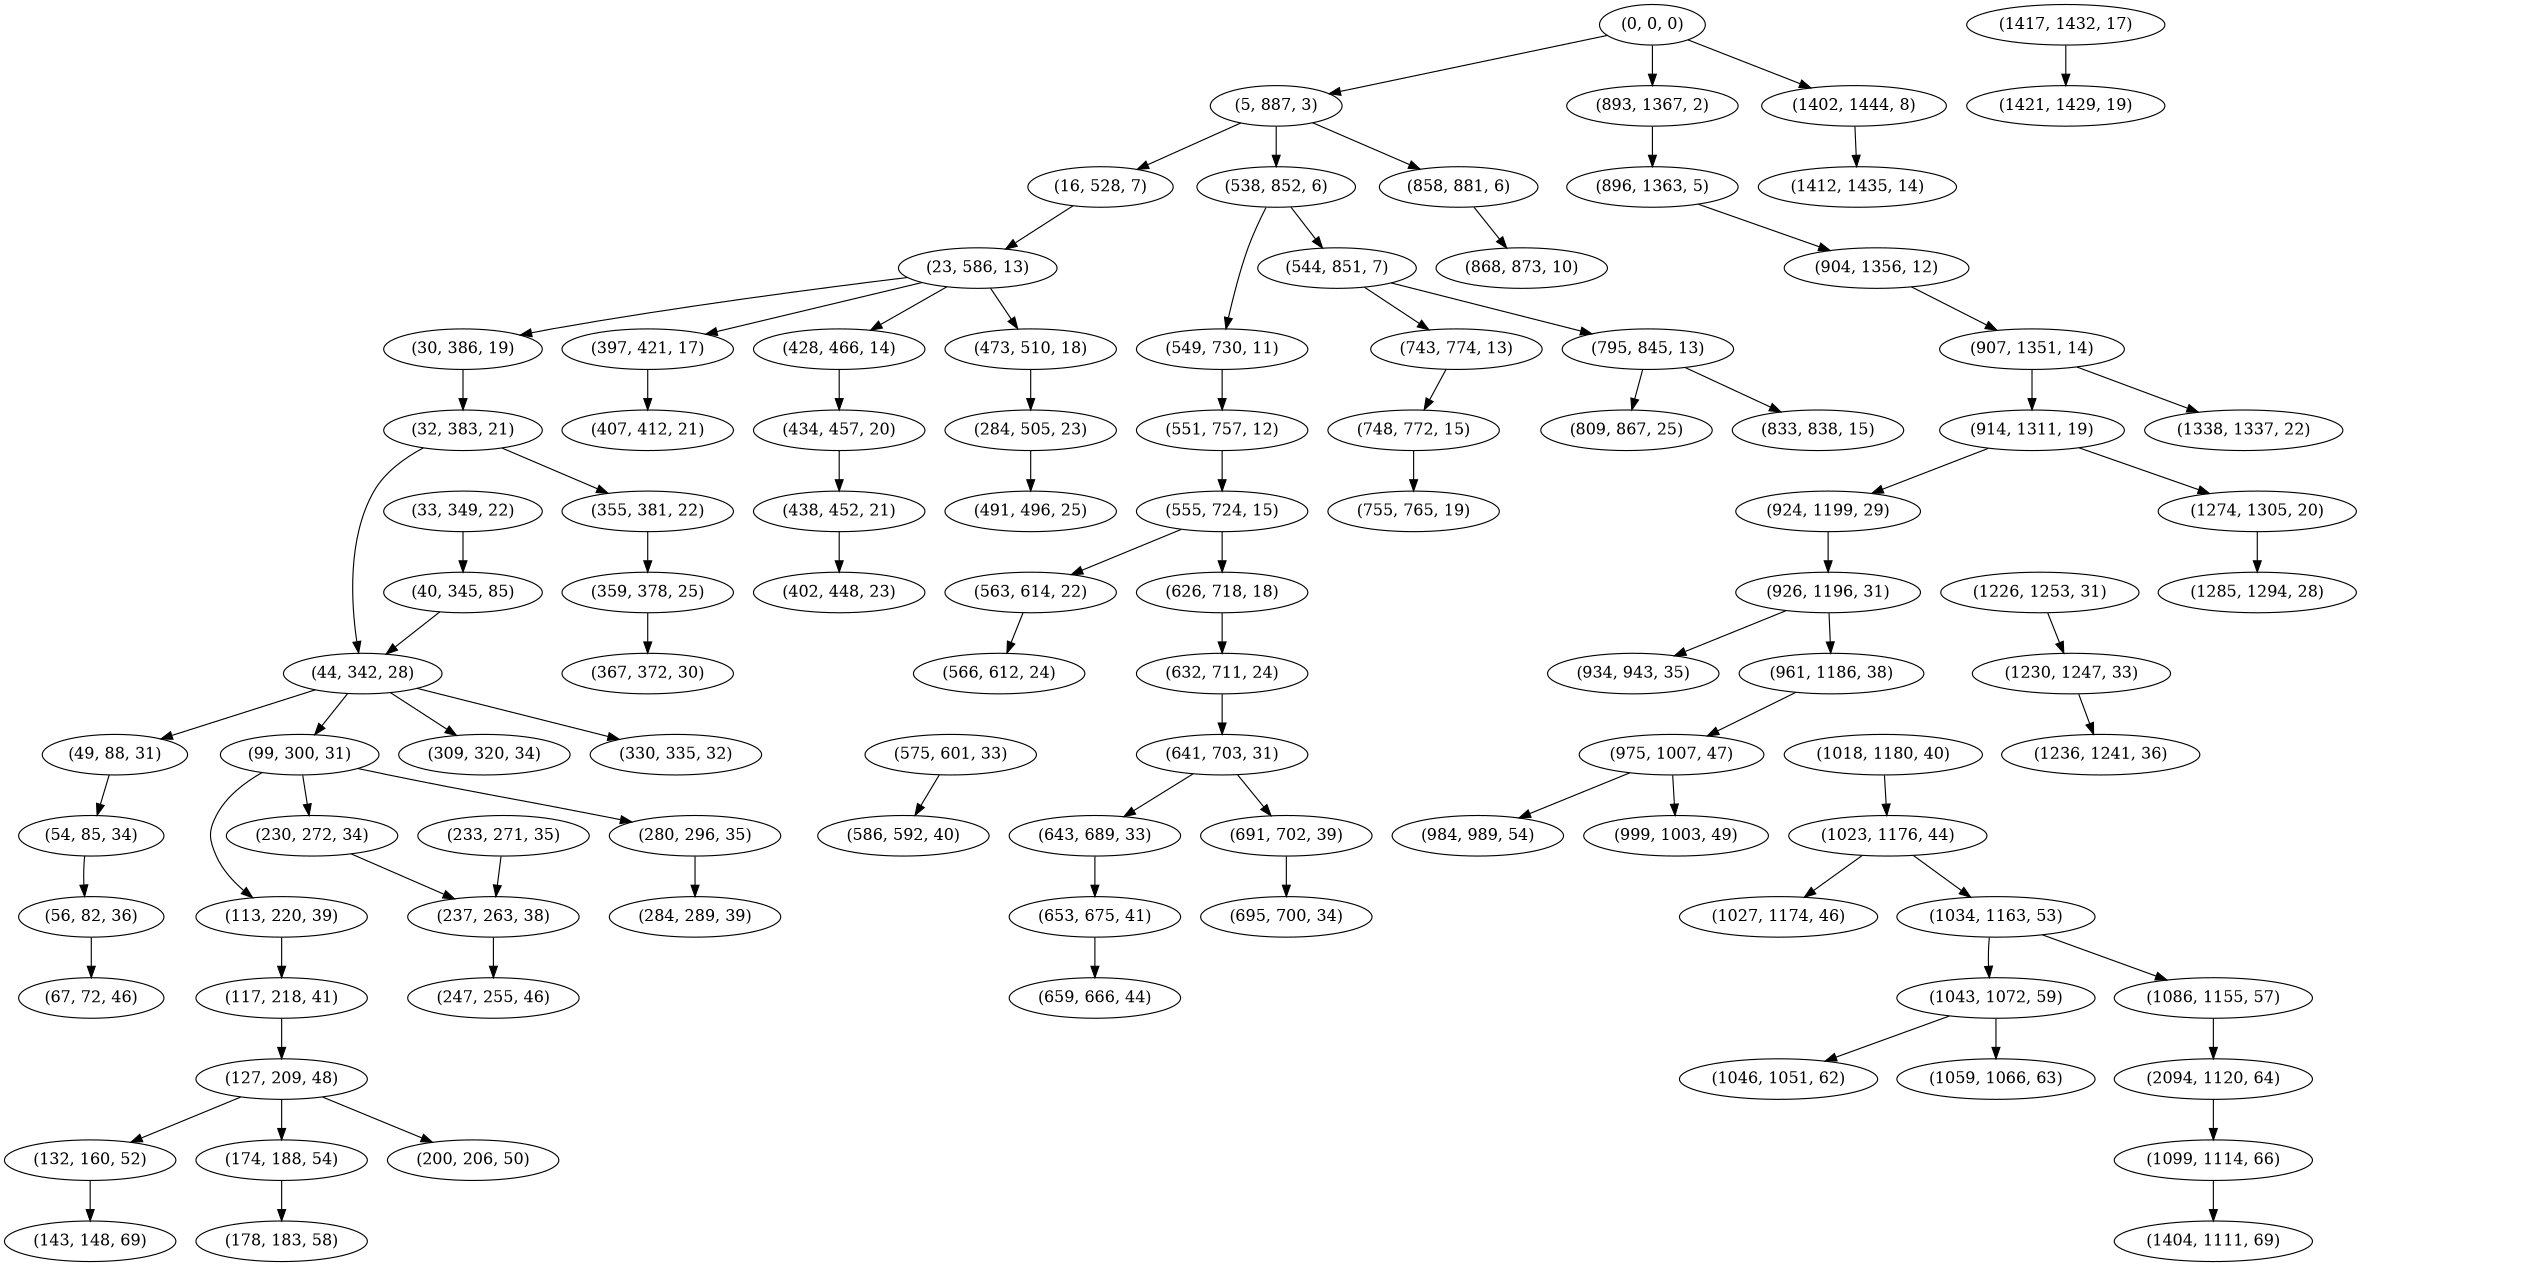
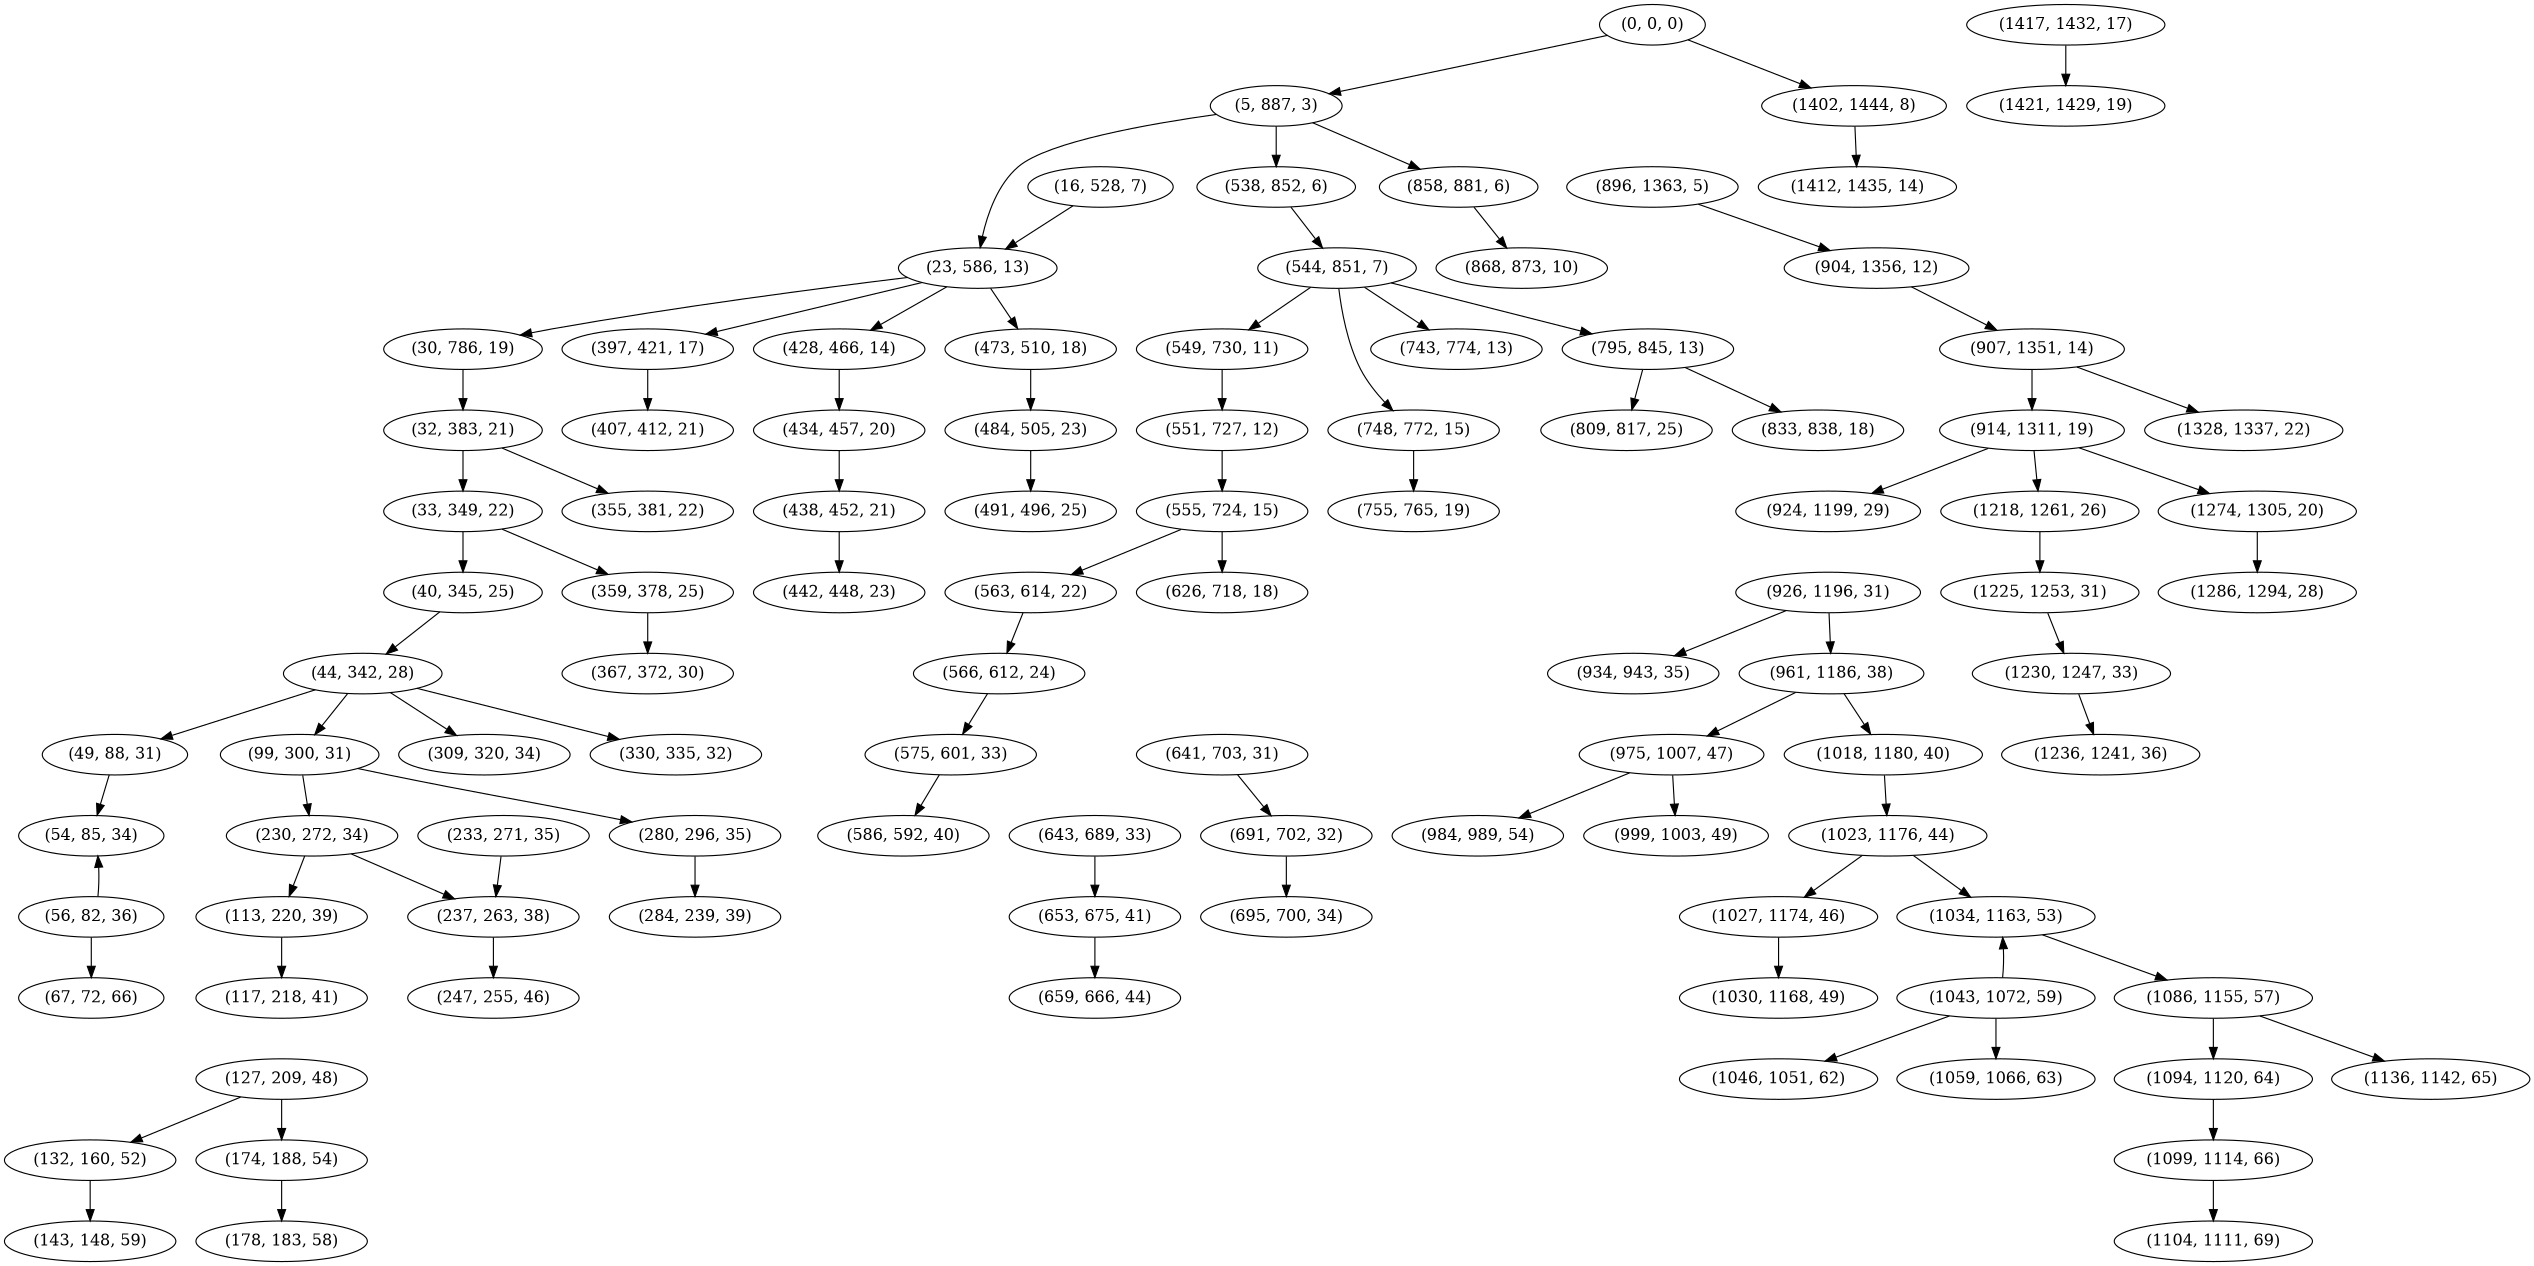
node "(893, 1367, 2)": removed
edge "(5, 887, 3)" -> "(16, 528, 7)": now "(5, 887, 3)" -> "(23, 586, 13)"
edge "(538, 852, 6)" -> "(549, 730, 11)": now "(544, 851, 7)" -> "(549, 730, 11)"
node "(30, 386, 19)": label "(30, 386, 19)" -> "(30, 786, 19)"
edge "(743, 774, 13)" -> "(748, 772, 15)": now "(544, 851, 7)" -> "(748, 772, 15)"
node "(284, 505, 23)": label "(284, 505, 23)" -> "(484, 505, 23)"
node "(551, 757, 12)": label "(551, 757, 12)" -> "(551, 727, 12)"
node "(809, 867, 25)": label "(809, 867, 25)" -> "(809, 817, 25)"
node "(833, 838, 15)": label "(833, 838, 15)" -> "(833, 838, 18)"
node "(1338, 1337, 22)": label "(1338, 1337, 22)" -> "(1328, 1337, 22)"
node "(1218, 1261, 26)": added
edge "(32, 383, 21)" -> "(44, 342, 28)": now "(32, 383, 21)" -> "(33, 349, 22)"
edge "(355, 381, 22)" -> "(359, 378, 25)": now "(33, 349, 22)" -> "(359, 378, 25)"
edge "(924, 1199, 29)" -> "(926, 1196, 31)": removed
node "(40, 345, 85)": label "(40, 345, 85)" -> "(40, 345, 25)"
node "(402, 448, 23)": label "(402, 448, 23)" -> "(442, 448, 23)"
node "(1226, 1253, 31)": label "(1226, 1253, 31)" -> "(1225, 1253, 31)"
node "(1285, 1294, 28)": label "(1285, 1294, 28)" -> "(1286, 1294, 28)"
node "(632, 711, 24)": removed
edge "(566, 612, 24)" -> "(575, 601, 33)": added
edge "(961, 1186, 38)" -> "(1018, 1180, 40)": added
edge "(641, 703, 31)" -> "(643, 689, 33)": removed
edge "(99, 300, 31)" -> "(113, 220, 39)": now "(230, 272, 34)" -> "(113, 220, 39)"
node "(691, 702, 39)": label "(691, 702, 39)" -> "(691, 702, 32)"
edge "(54, 85, 34)" -> "(56, 82, 36)": reversed
node "(284, 289, 39)": label "(284, 289, 39)" -> "(284, 239, 39)"
edge "(1034, 1163, 53)" -> "(1043, 1072, 59)": reversed
node "(67, 72, 46)": label "(67, 72, 46)" -> "(67, 72, 66)"
node "(1030, 1168, 49)": added
edge "(117, 218, 41)" -> "(127, 209, 48)": removed
node "(2094, 1120, 64)": label "(2094, 1120, 64)" -> "(1094, 1120, 64)"
node "(1136, 1142, 65)": added
node "(200, 206, 50)": removed
node "(143, 148, 69)": label "(143, 148, 69)" -> "(143, 148, 59)"
node "(1404, 1111, 69)": label "(1404, 1111, 69)" -> "(1104, 1111, 69)"
